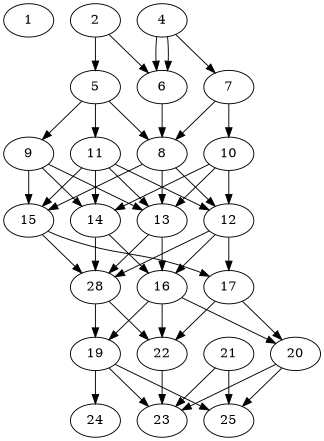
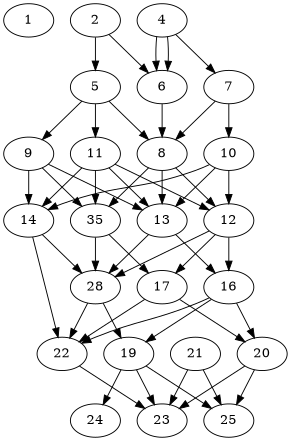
node "15": label "15" -> "35"
edge "14" -> "16": now "14" -> "22"
